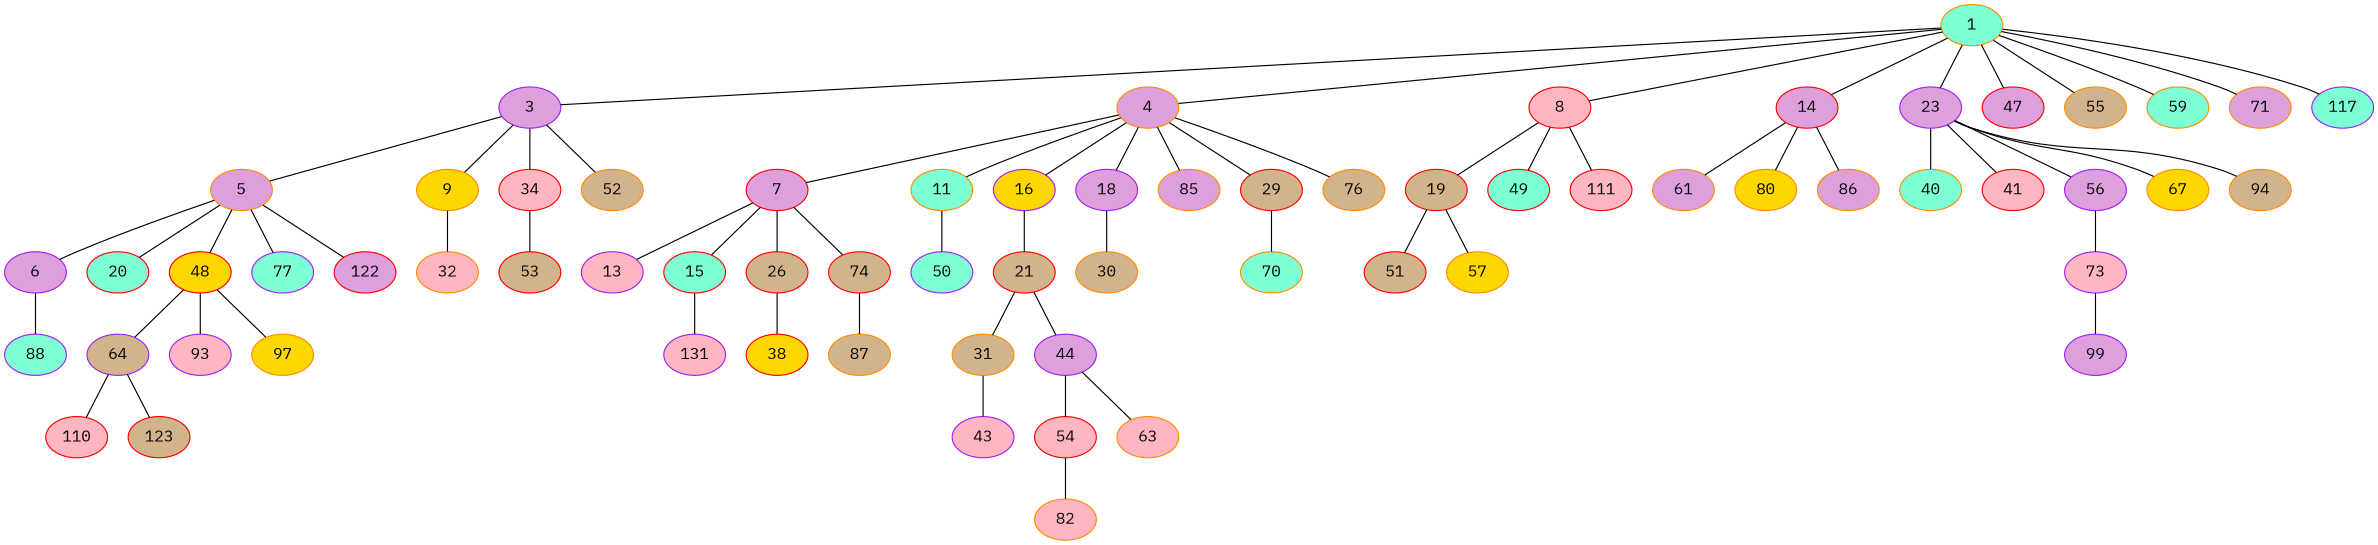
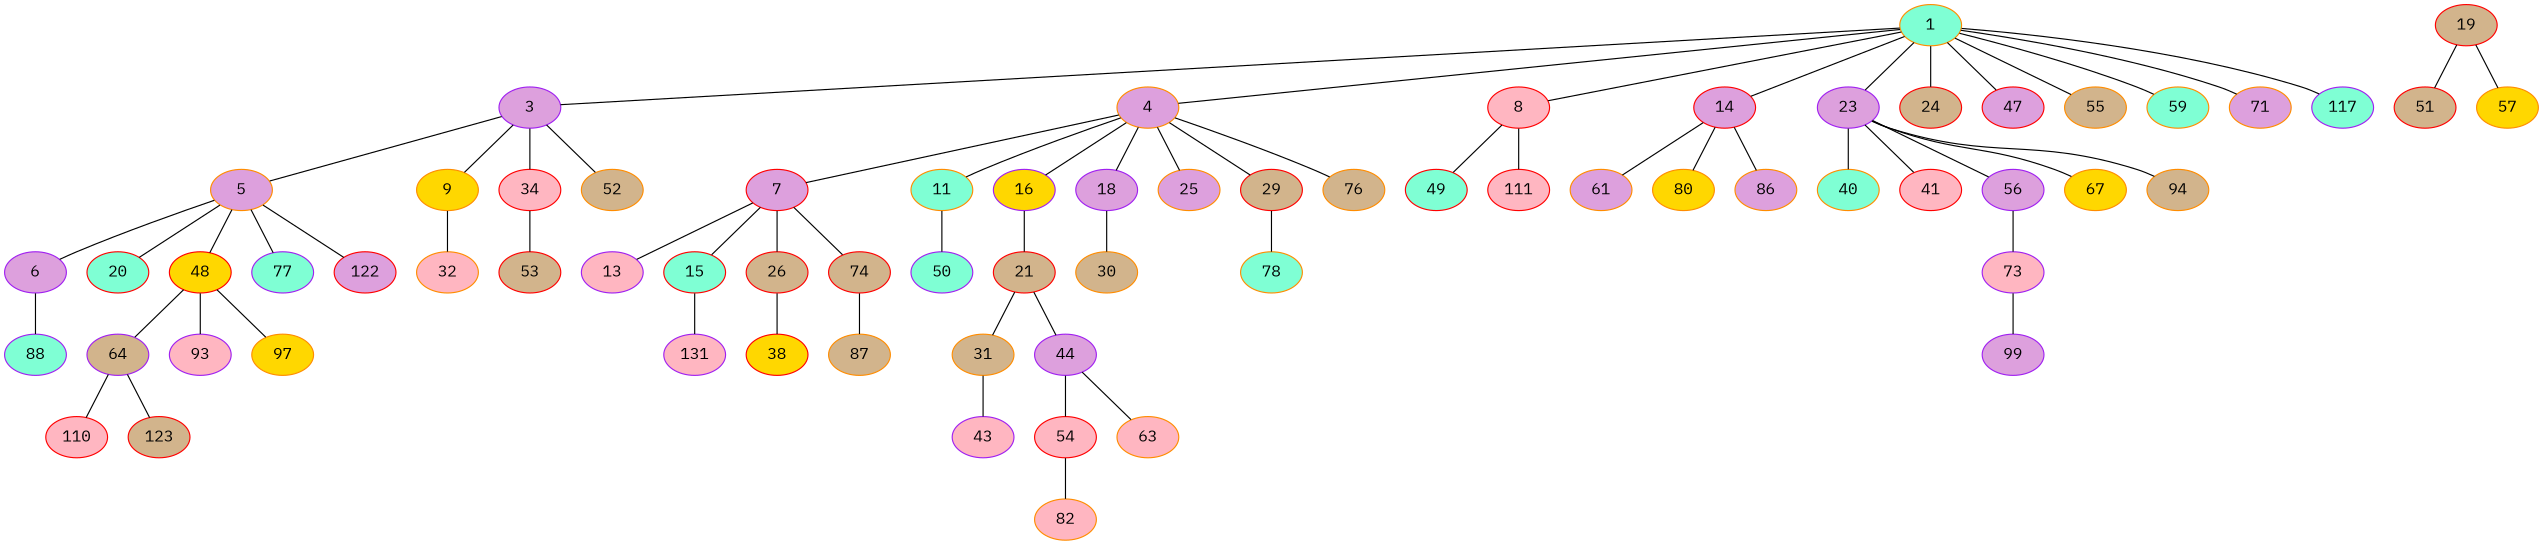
node "24": added
edge "8" -- "19": removed
node "85": label "85" -> "25"
node "70": label "70" -> "78"
